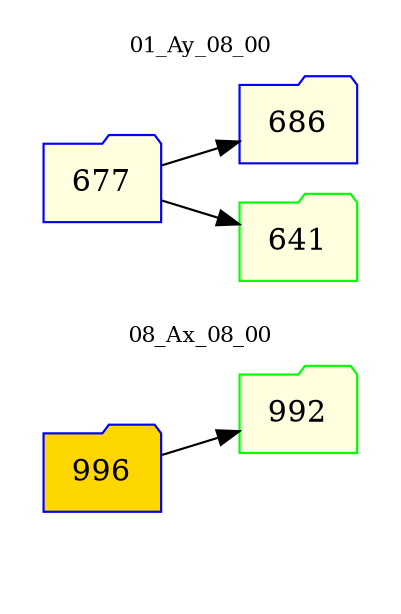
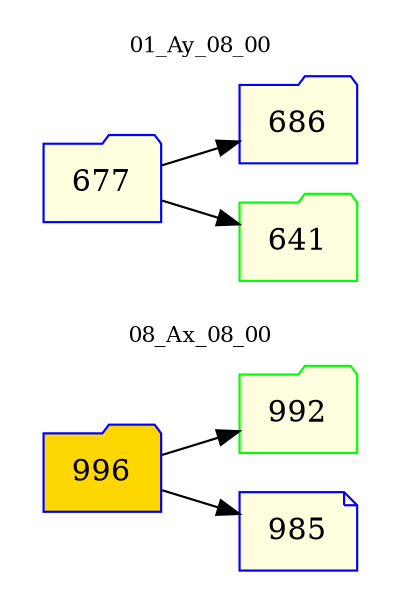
node "985": added
